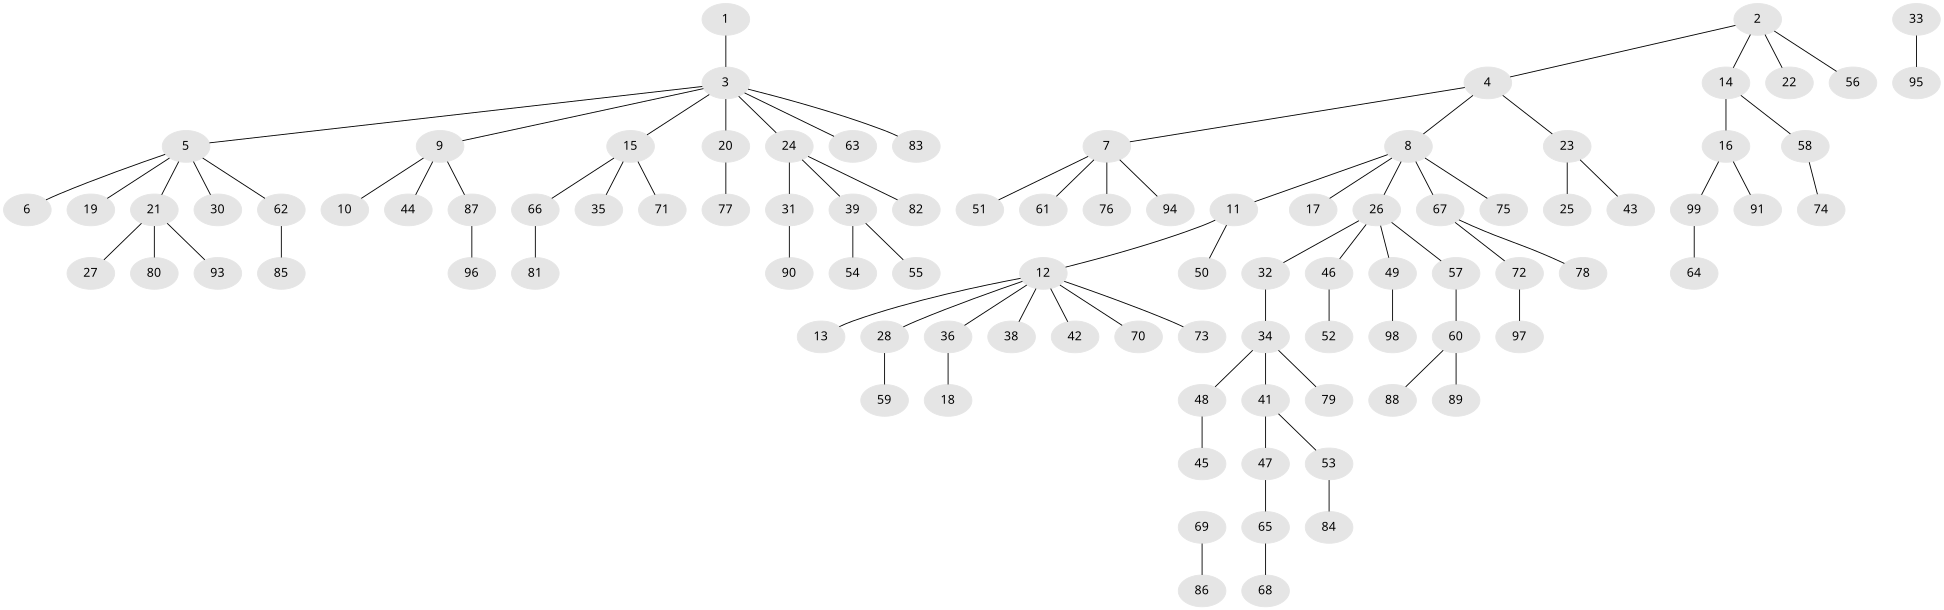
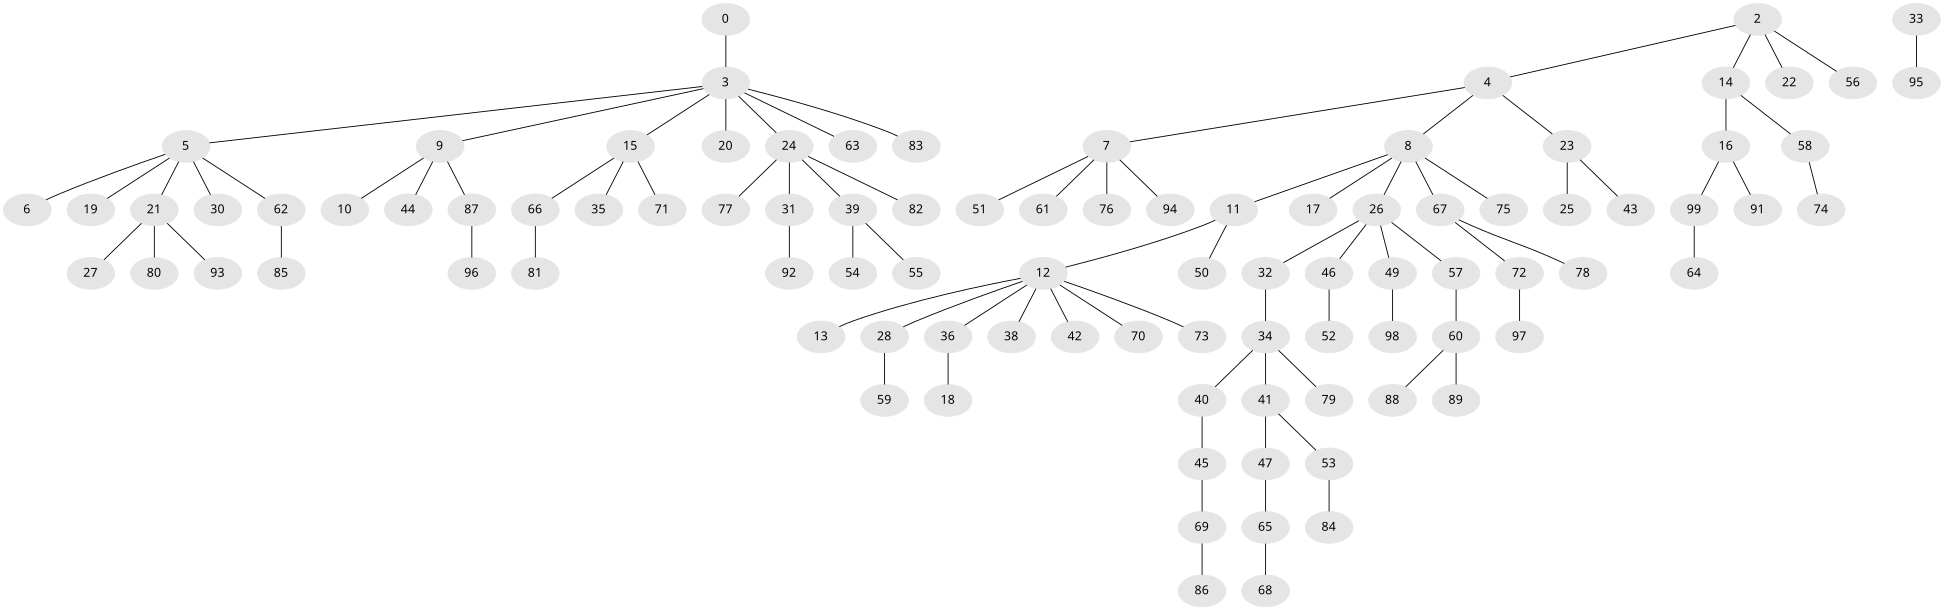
node "1": label "1" -> "0"
edge "20" -- "77": now "24" -- "77"
node "90": label "90" -> "92"
node "48": label "48" -> "40"
edge "45" -- "69": added
